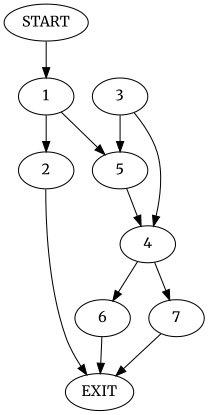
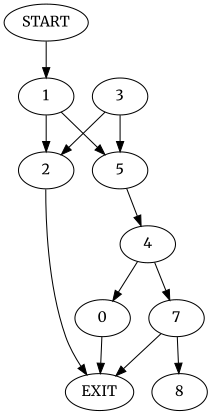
edge "3" -> "4": now "3" -> "2"
node "6": label "6" -> "0"
node "8": added
